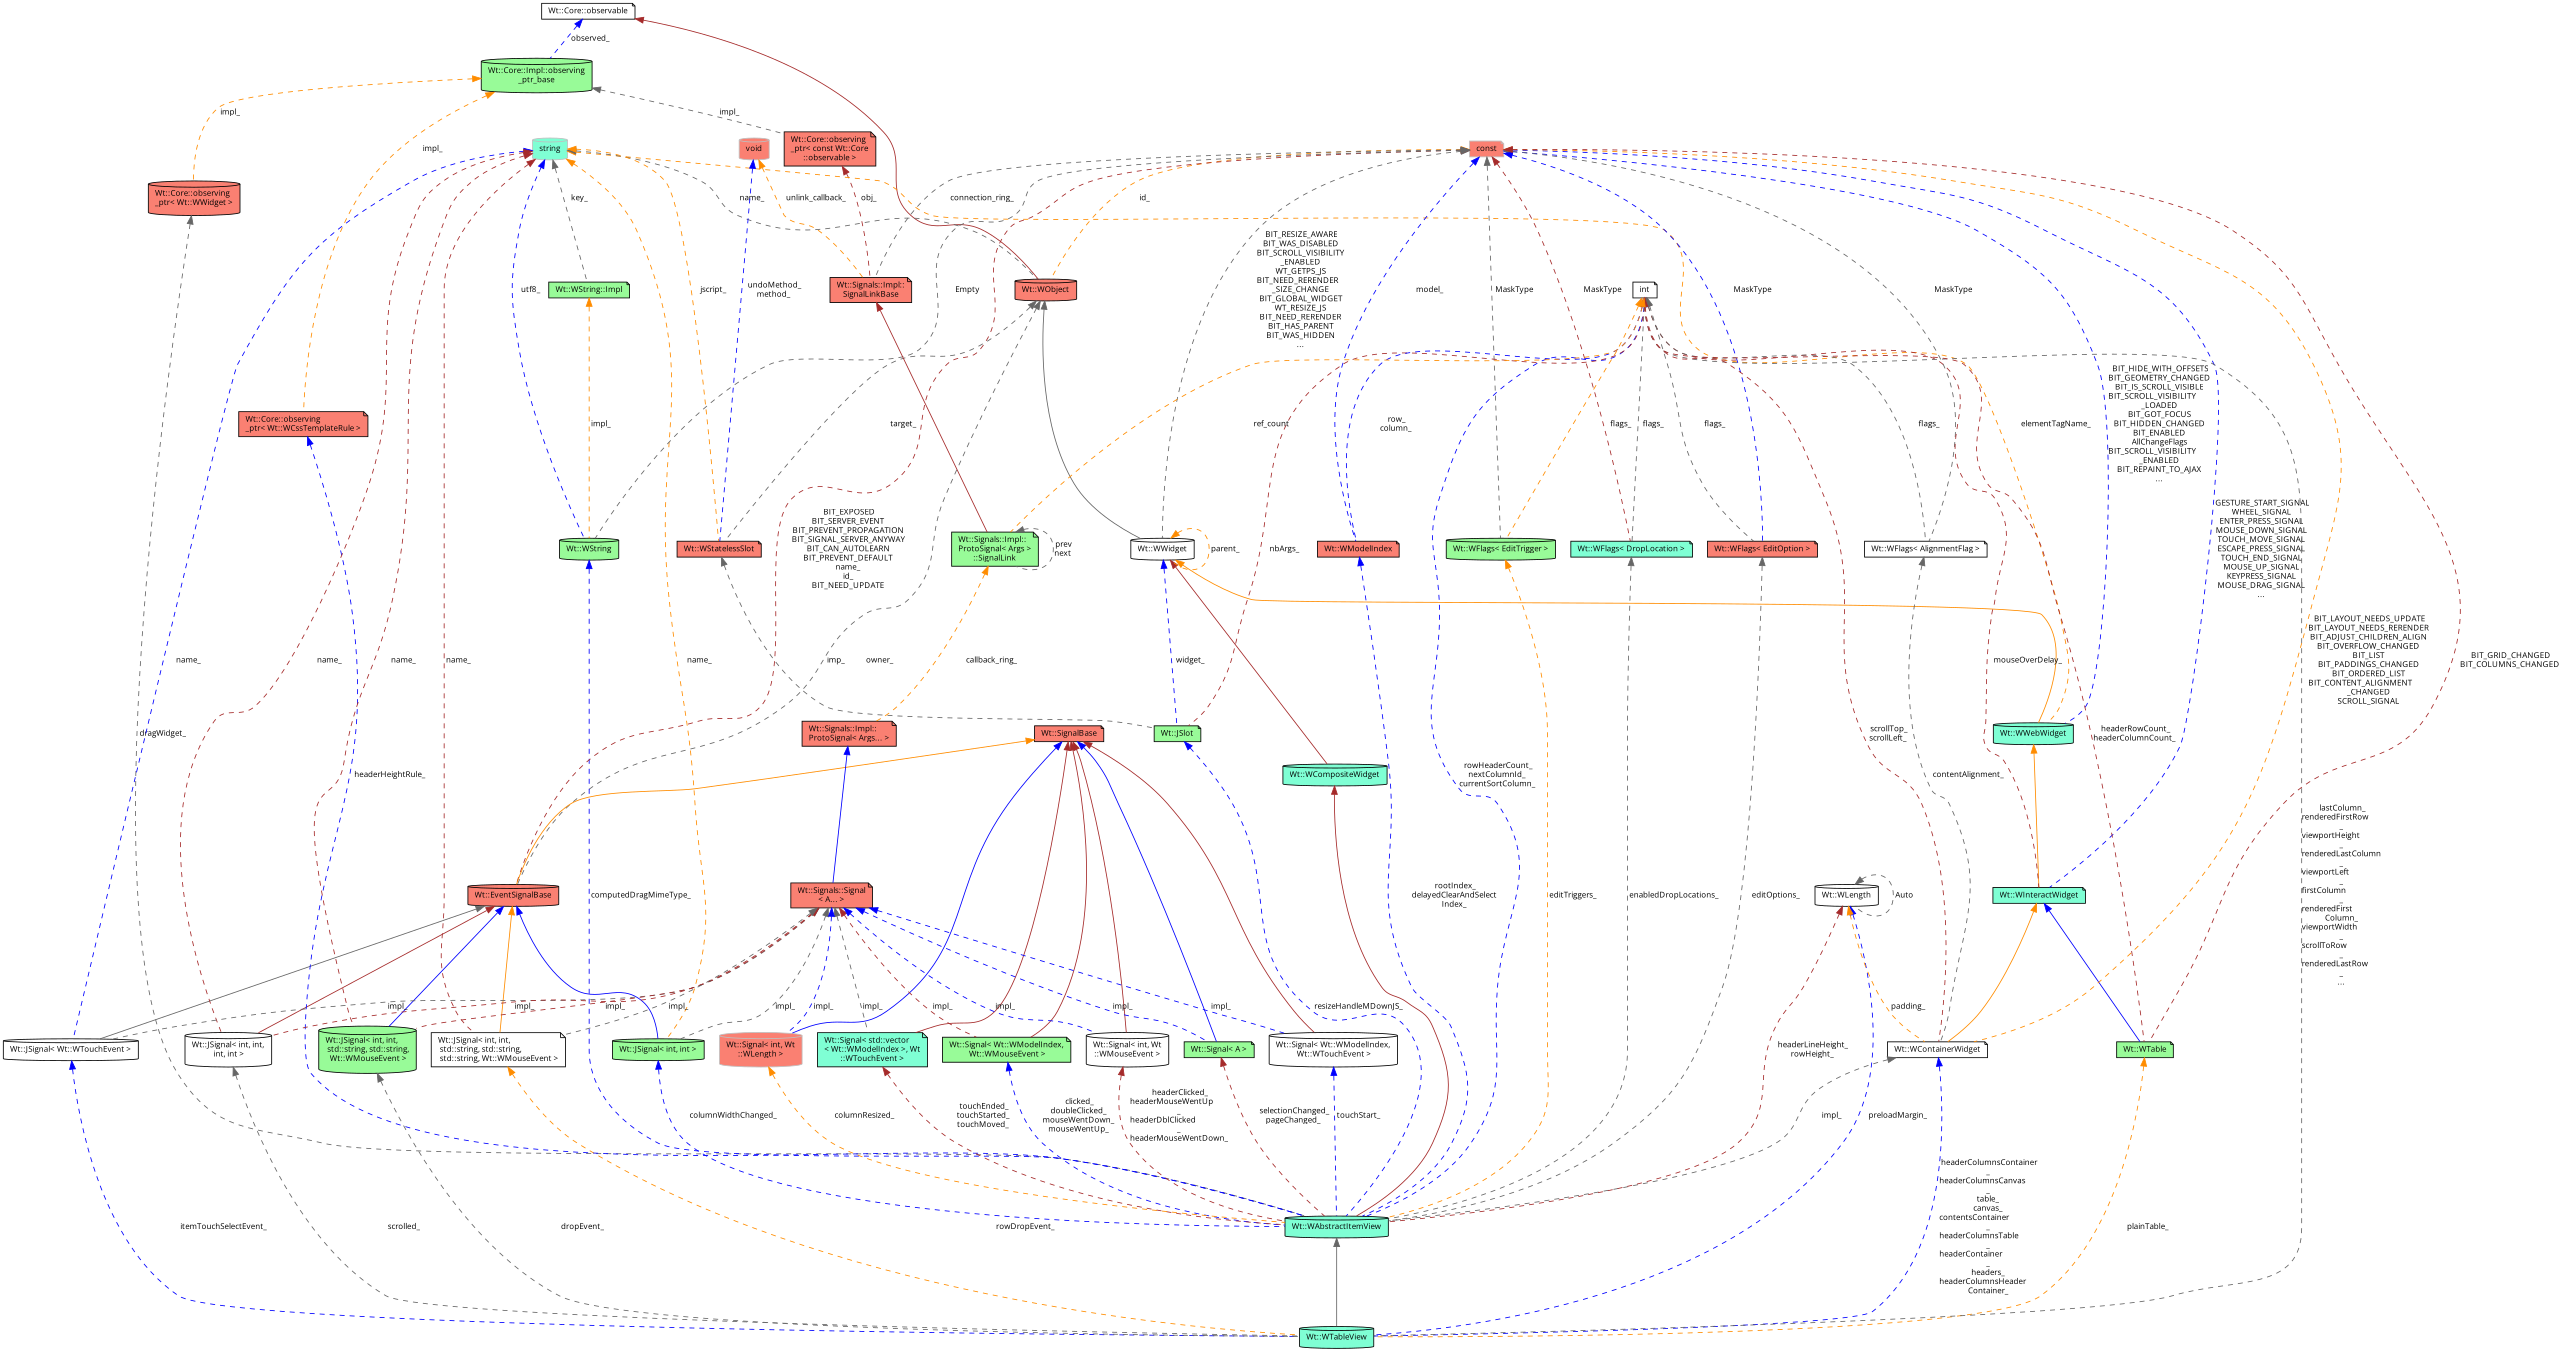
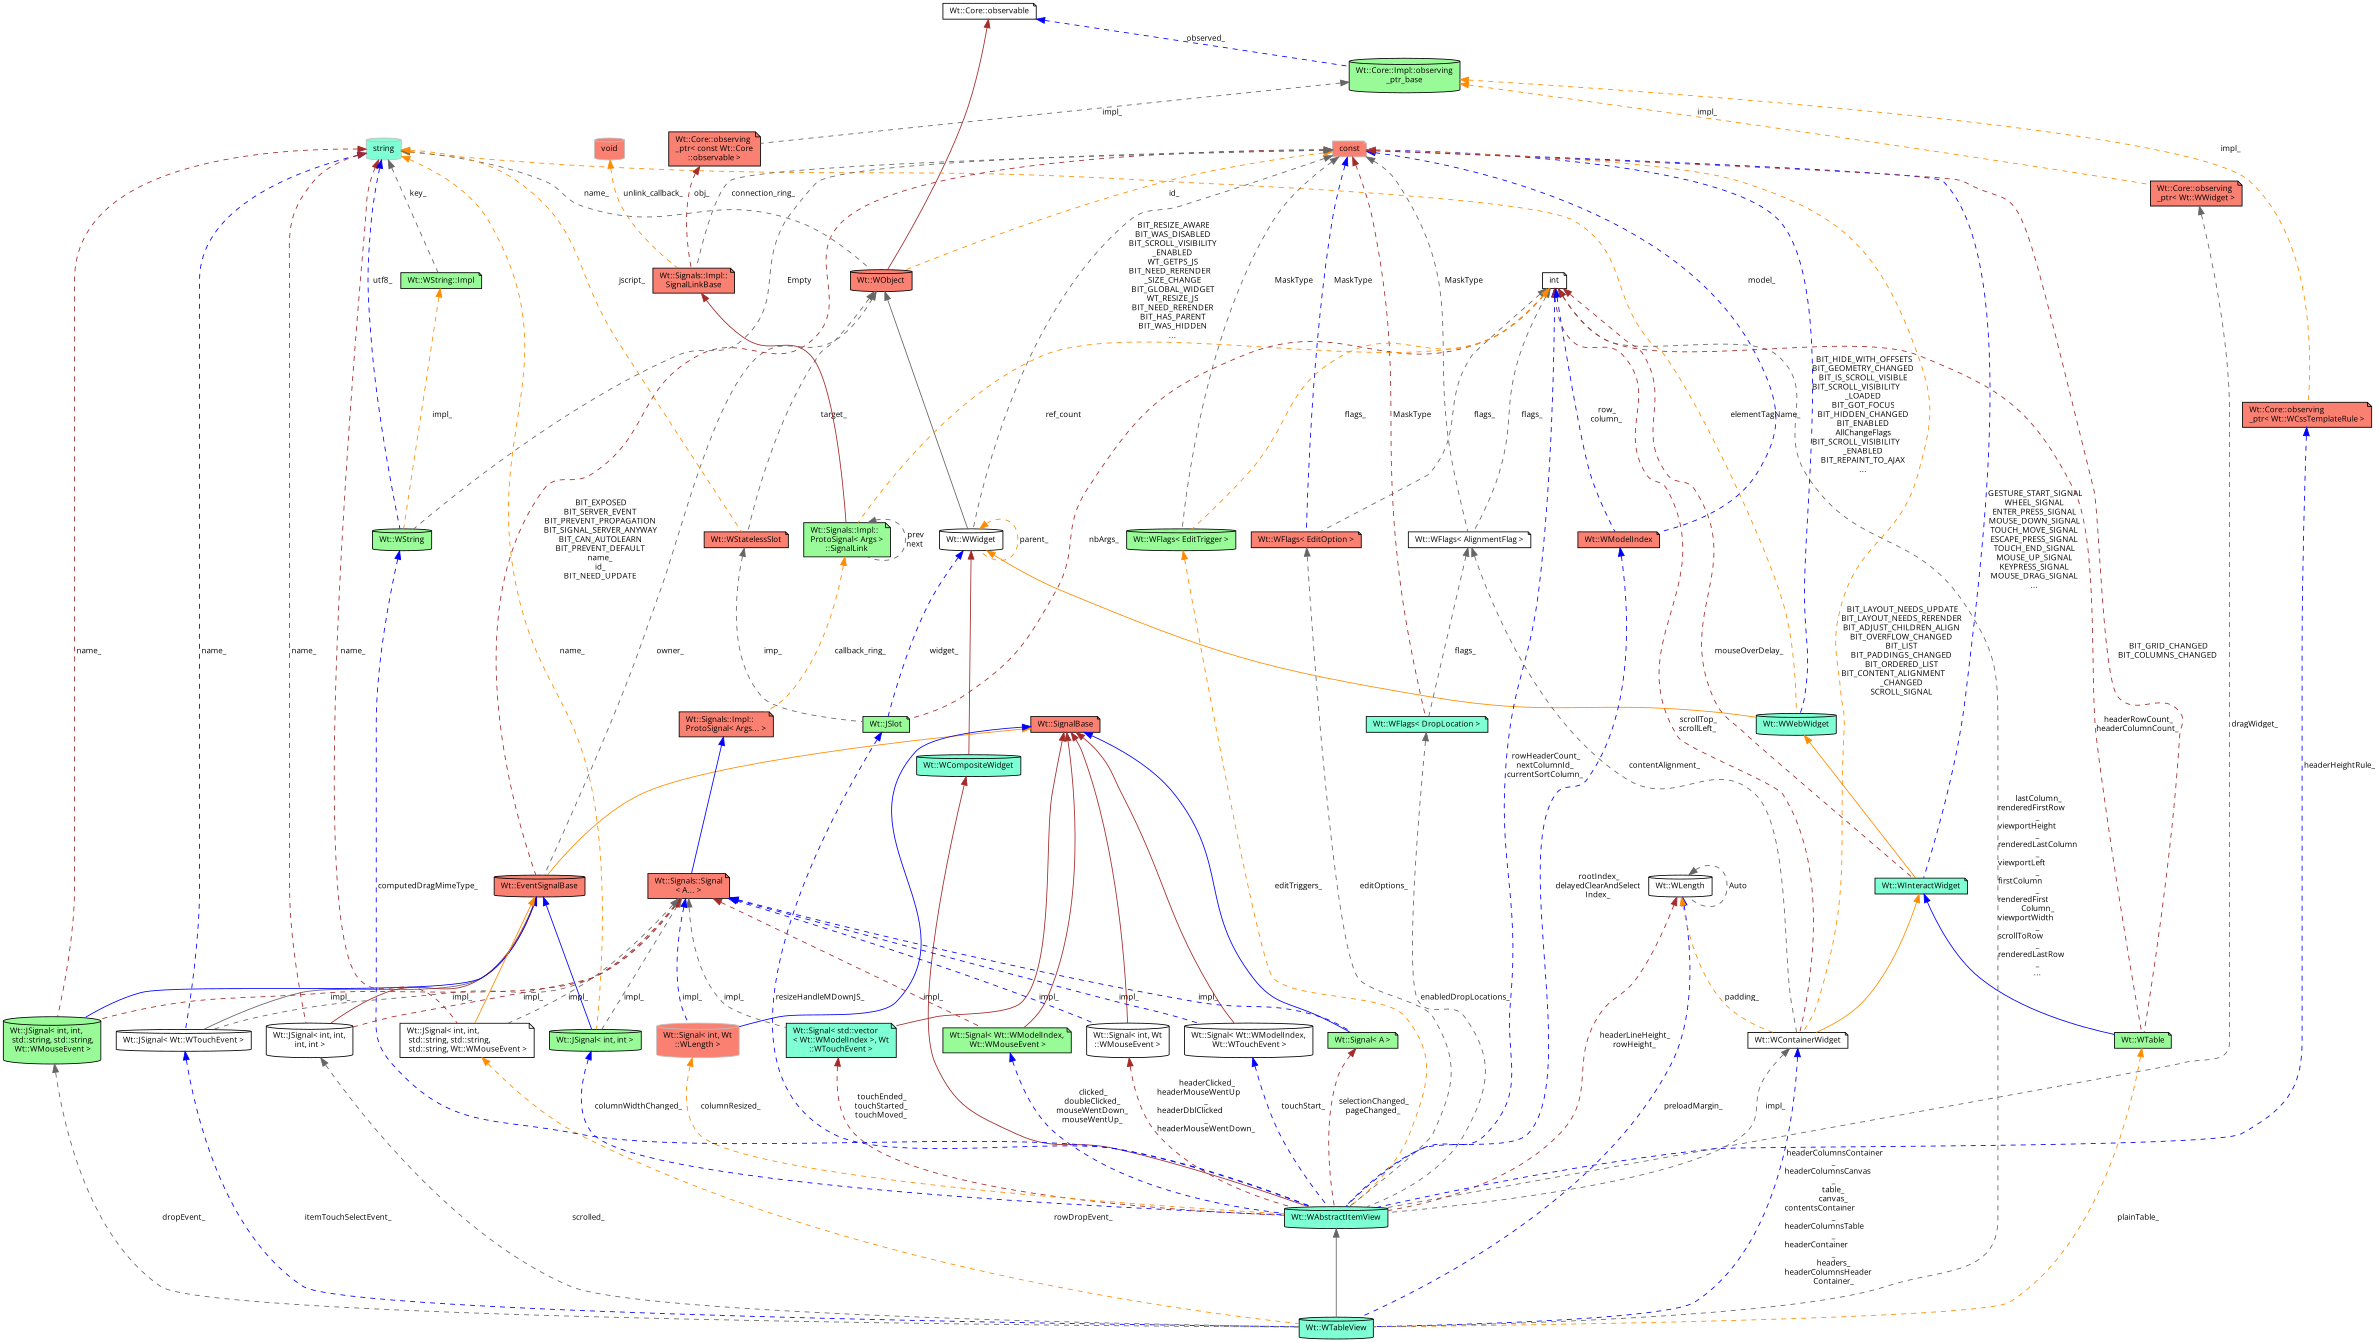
node "Wt::Core::observing _ptr< Wt::WWidget >": shape cylinder -> note
edge "Wt::WStatelessSlot" -> "void": removed, label "undoMethod_ method_"
edge "Wt::WFlags< DropLocation >" -> "int": now "Wt::WFlags< DropLocation >" -> "Wt::WFlags< AlignmentFlag >"
